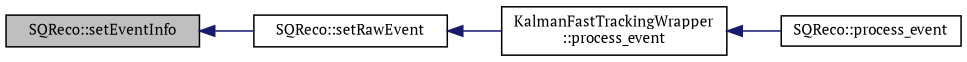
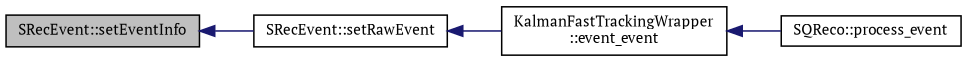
node "SQReco::setEventInfo": label "SQReco::setEventInfo" -> "SRecEvent::setEventInfo"
node "SQReco::setRawEvent": label "SQReco::setRawEvent" -> "SRecEvent::setRawEvent"
node "KalmanFastTrackingWrapper ::process_event": label "KalmanFastTrackingWrapper ::process_event" -> "KalmanFastTrackingWrapper ::event_event"
